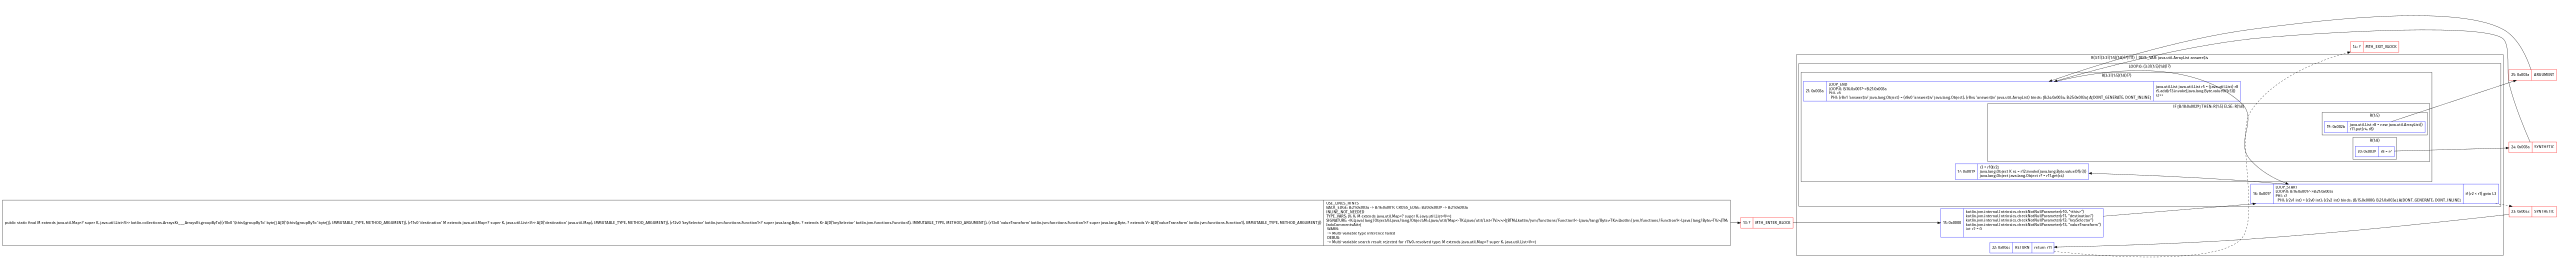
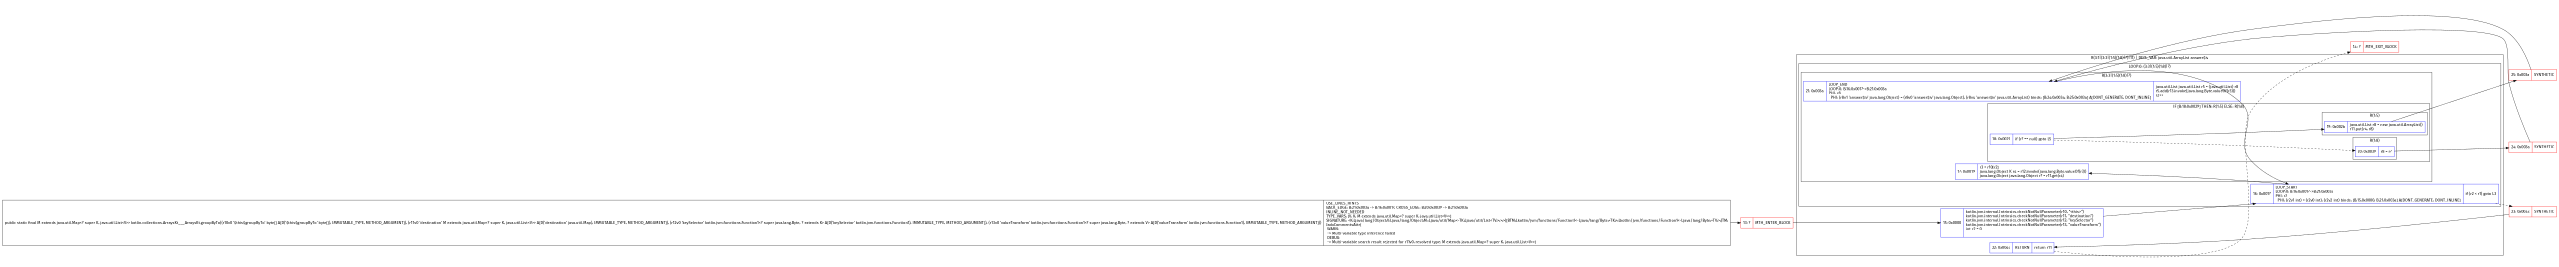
node "25: 0x003a": text "ARGUMENT" -> "SYNTHETIC"
node "18: 0x0029": added
